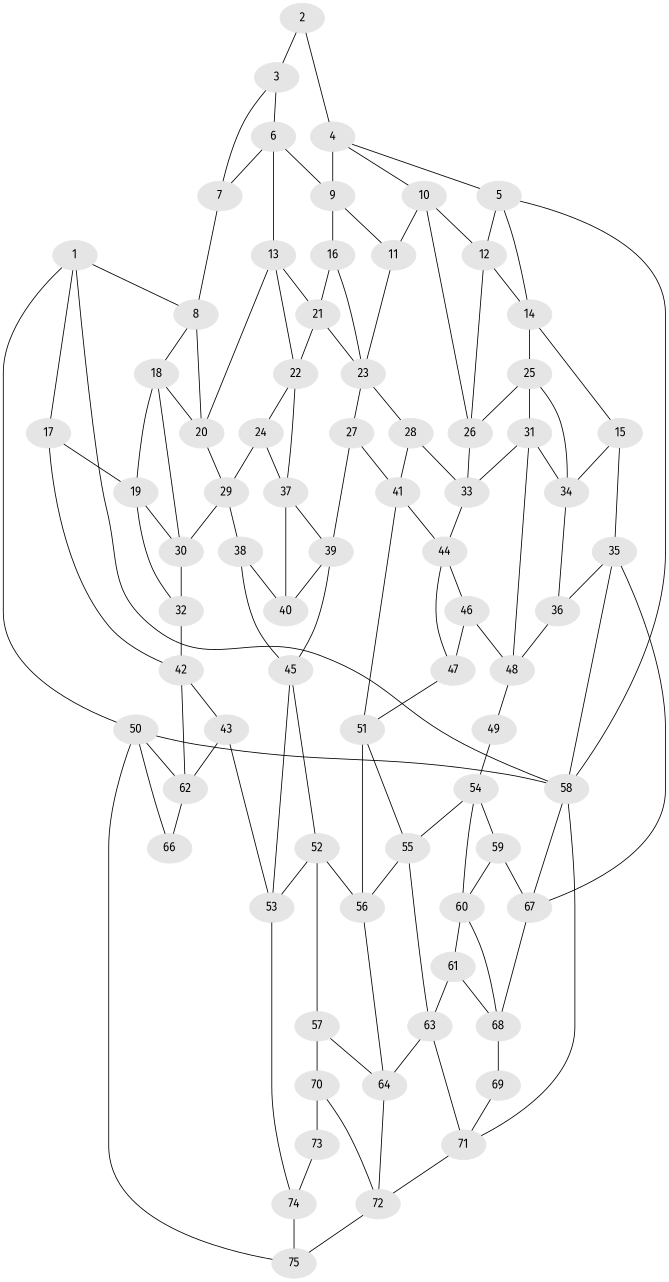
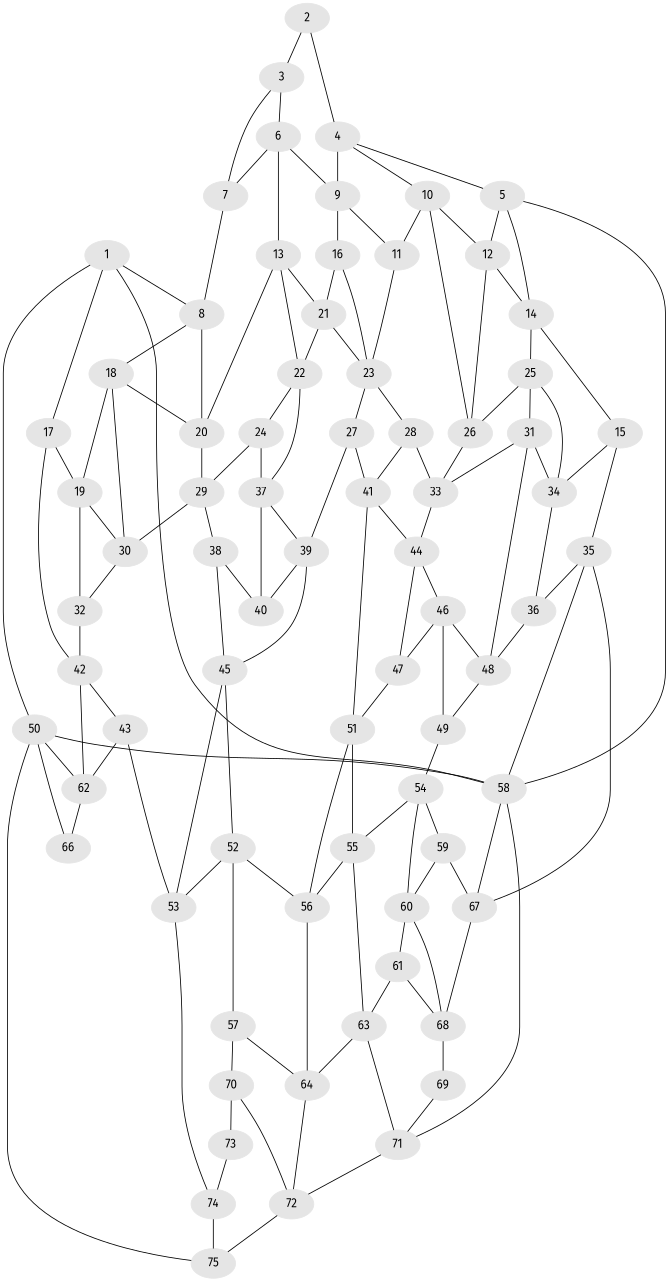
edge "46" -- "49": added
